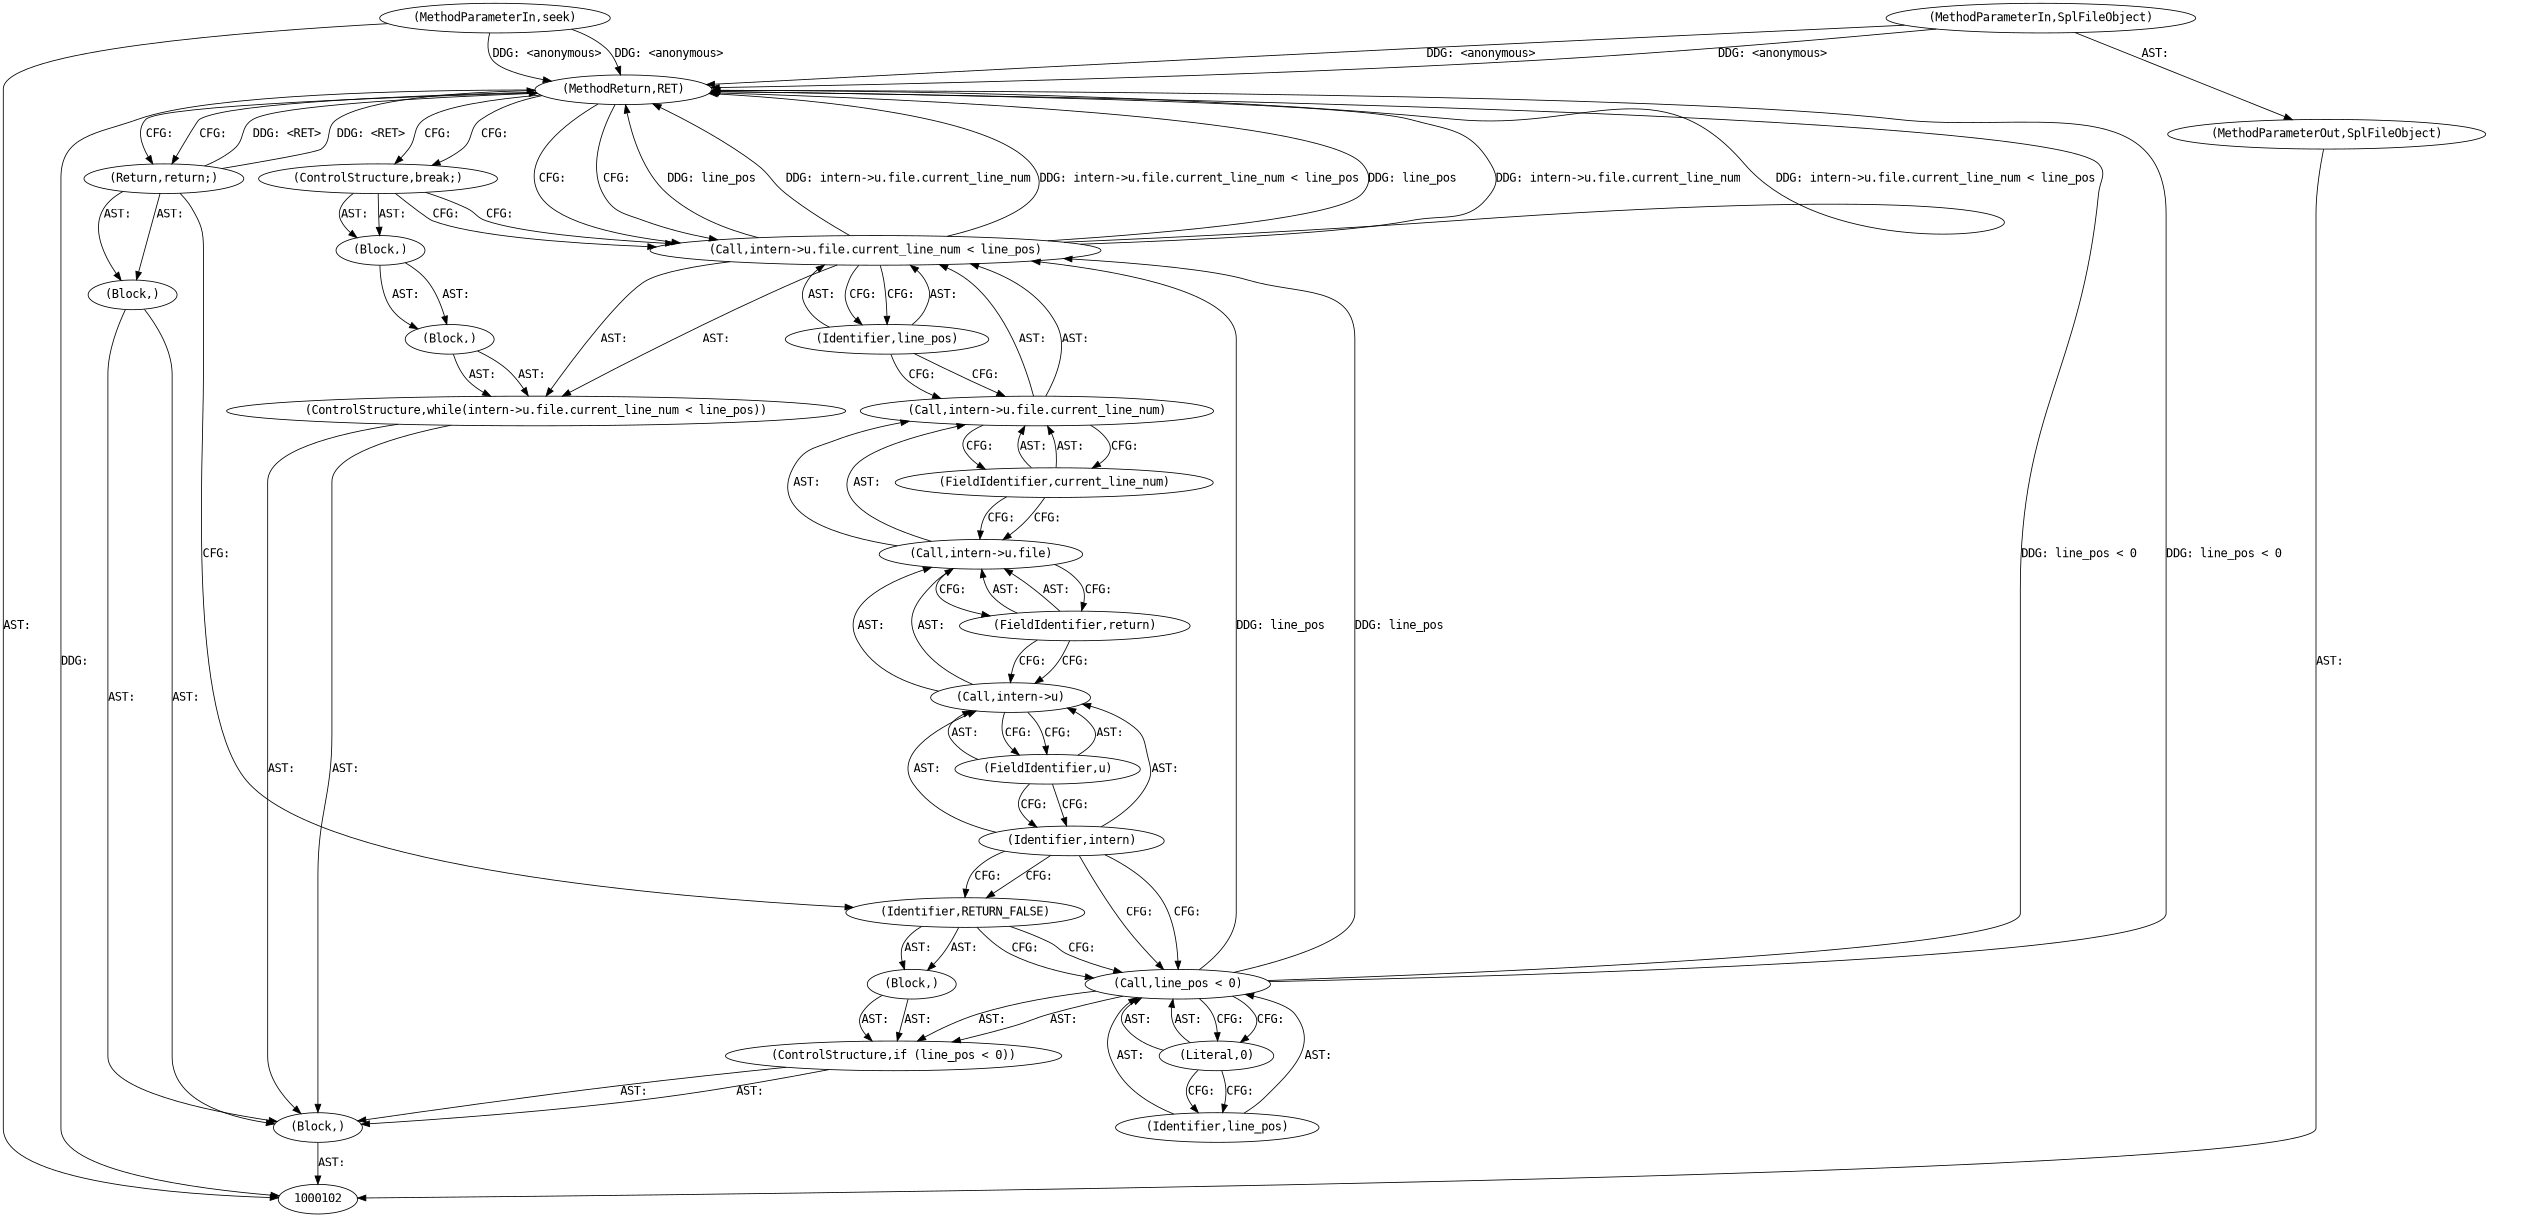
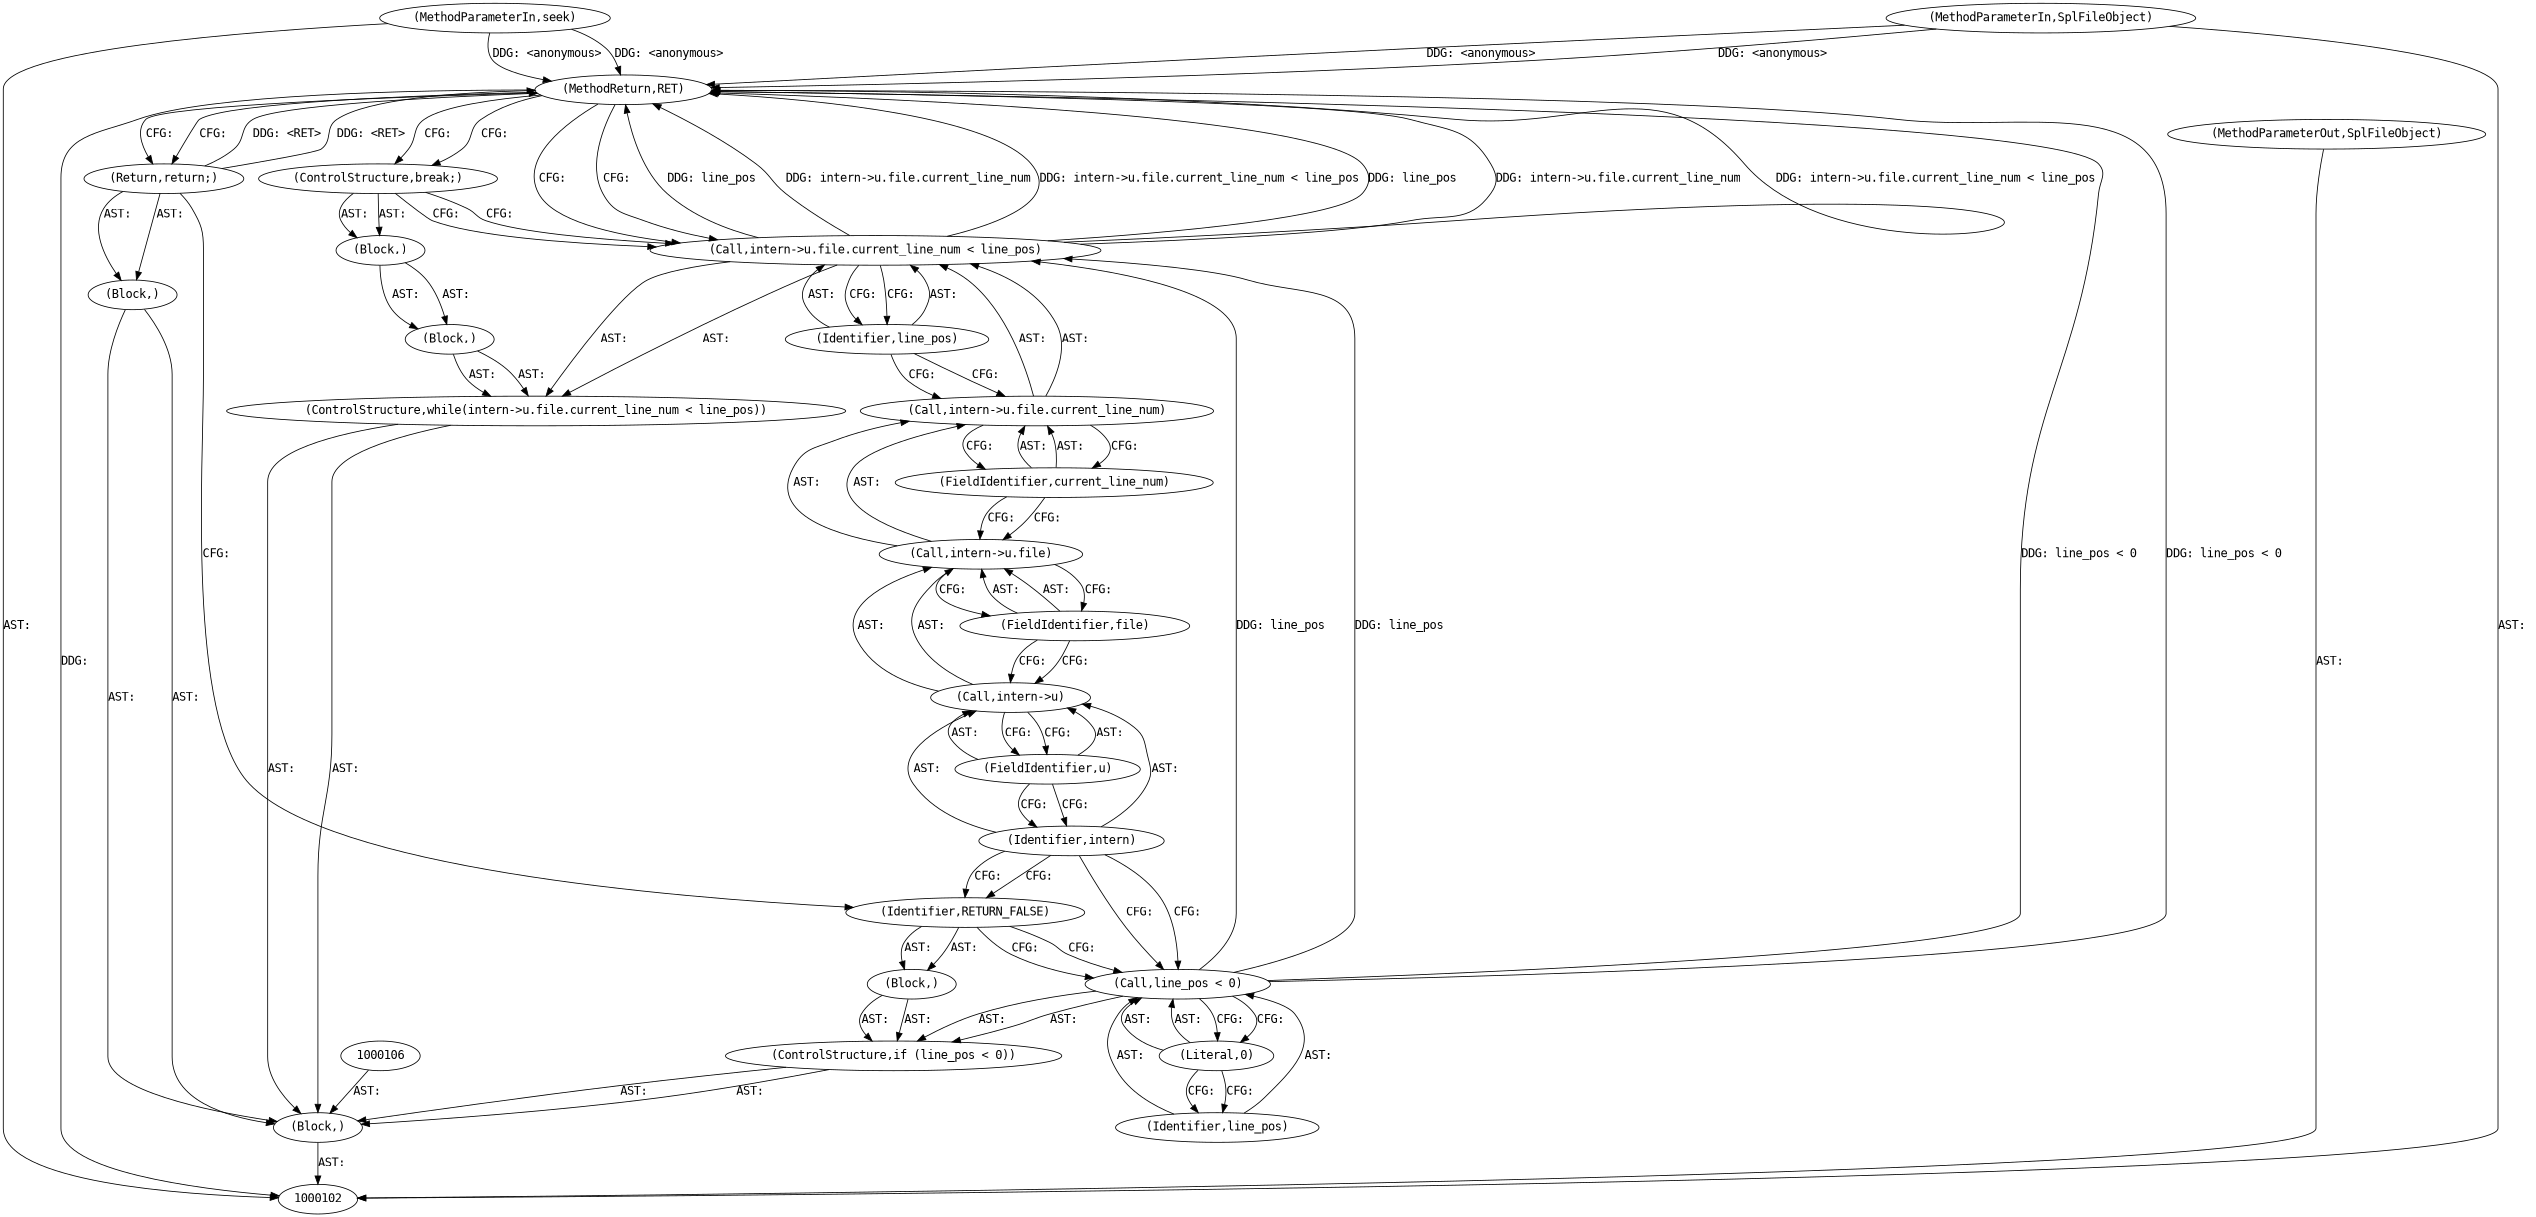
edge "(MethodParameterIn,SplFileObject)" -> "(MethodParameterOut,SplFileObject)": now "(MethodParameterIn,SplFileObject)" -> "1000102"
node "(FieldIdentifier,return)": label "(FieldIdentifier,return)" -> "(FieldIdentifier,file)"
node "1000106": added
